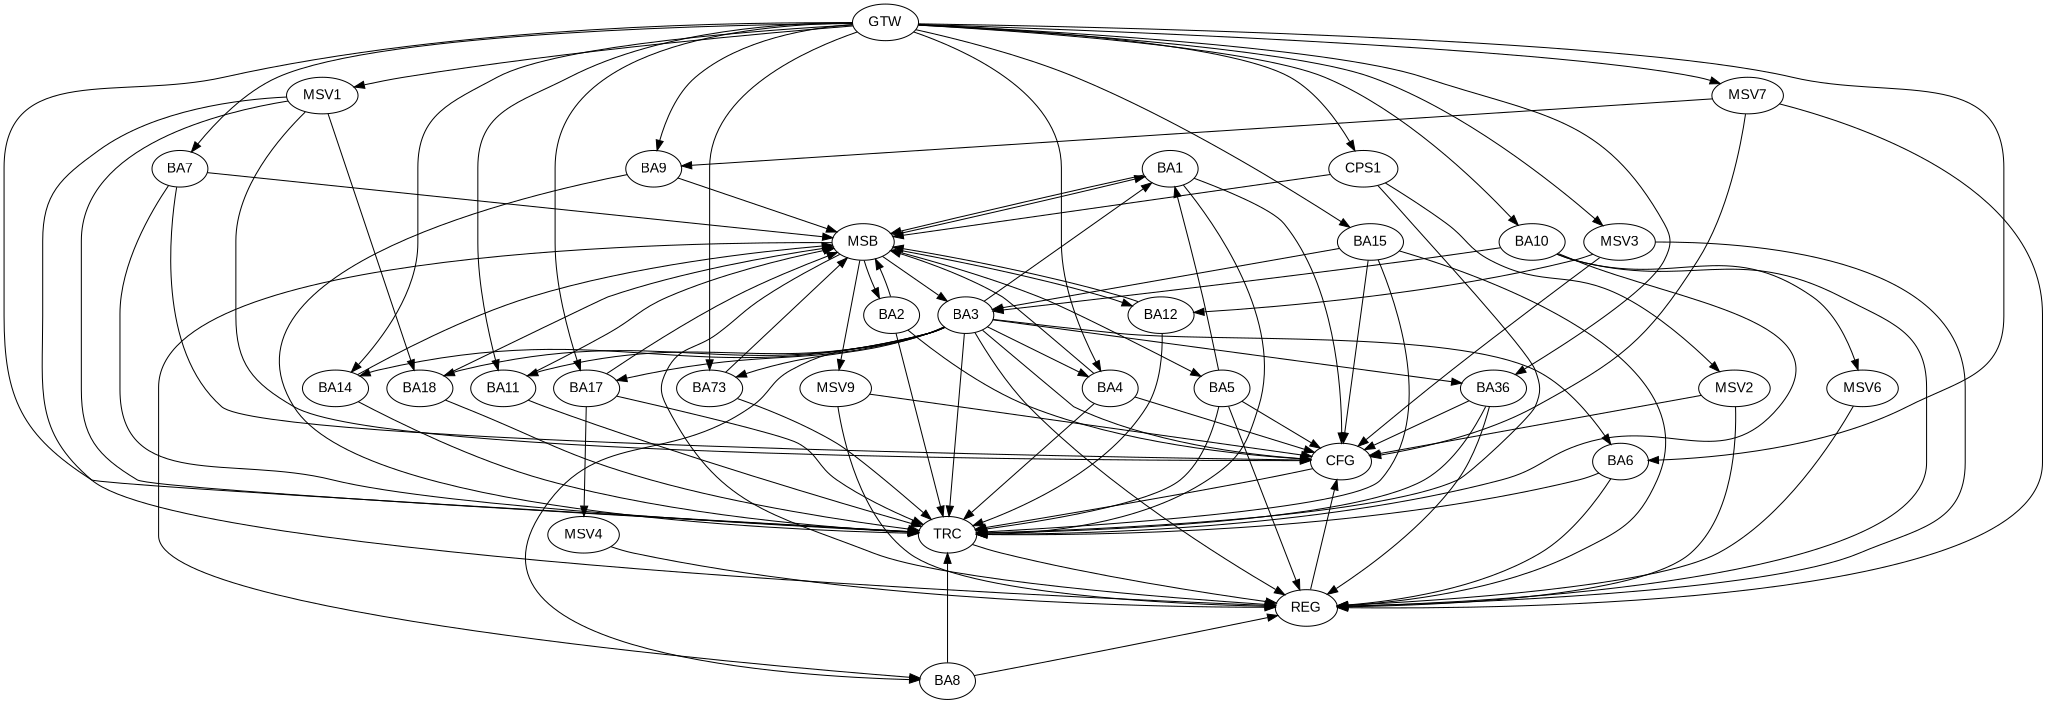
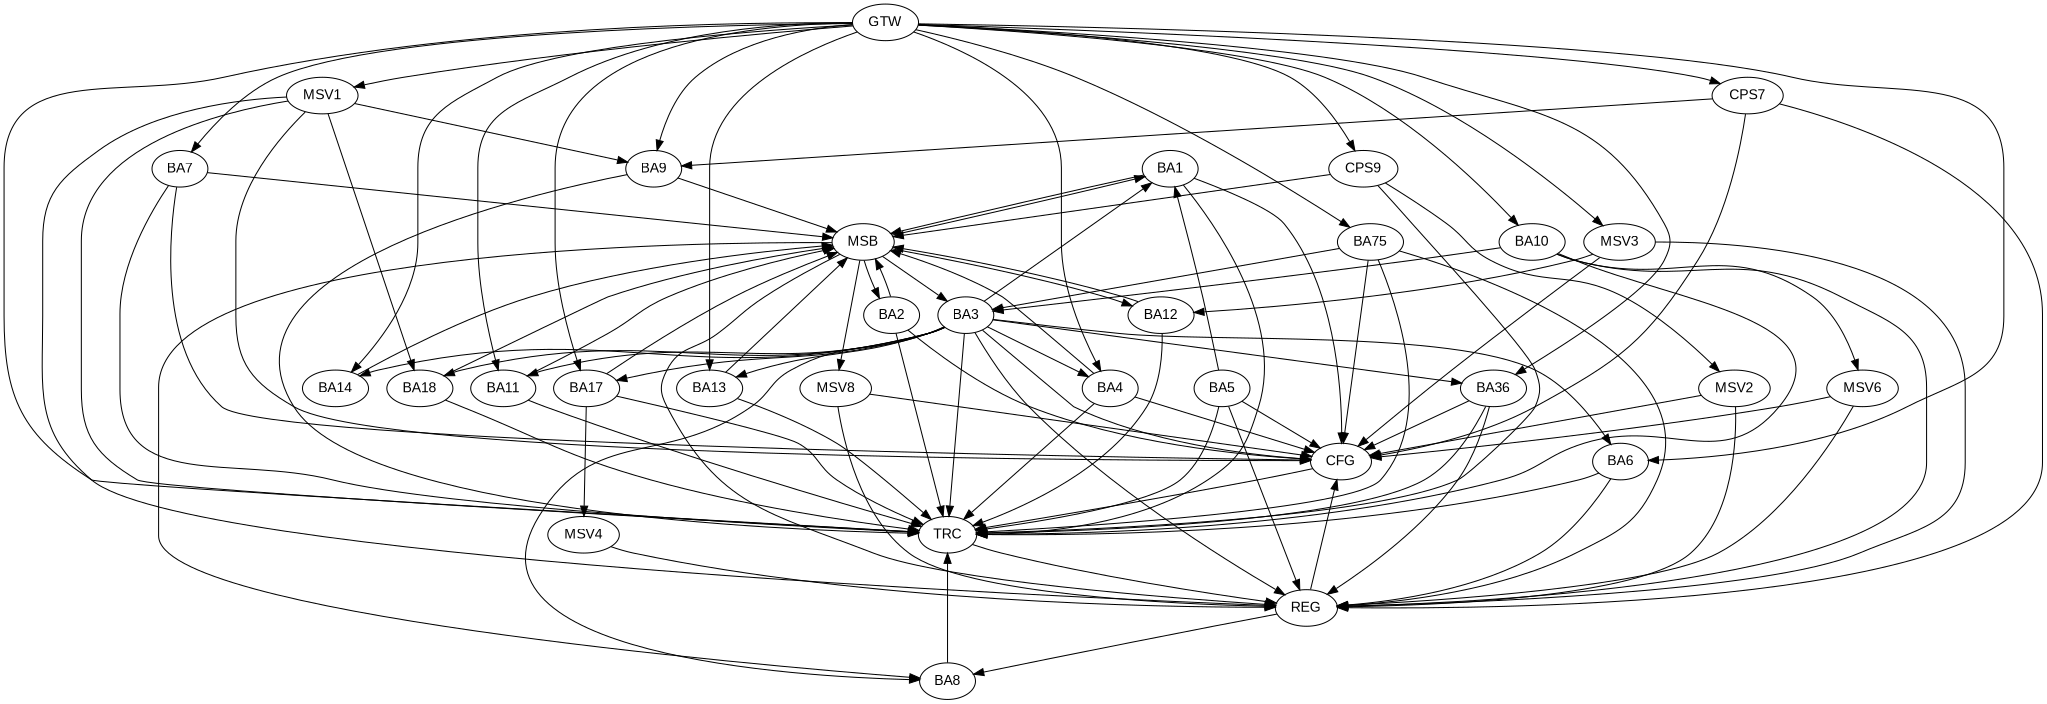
node "MSV7": label "MSV7" -> "CPS7"
edge "MSV1" -> "BA9": added
node "CPS1": label "CPS1" -> "CPS9"
node "BA15": label "BA15" -> "BA75"
edge "MSB" -> "BA5": removed
node "BA73": label "BA73" -> "BA13"
node "MSV9": label "MSV9" -> "MSV8"
edge "MSV6" -> "CFG": added
edge "BA14" -> "TRC": removed
edge "BA8" -> "REG": reversed
